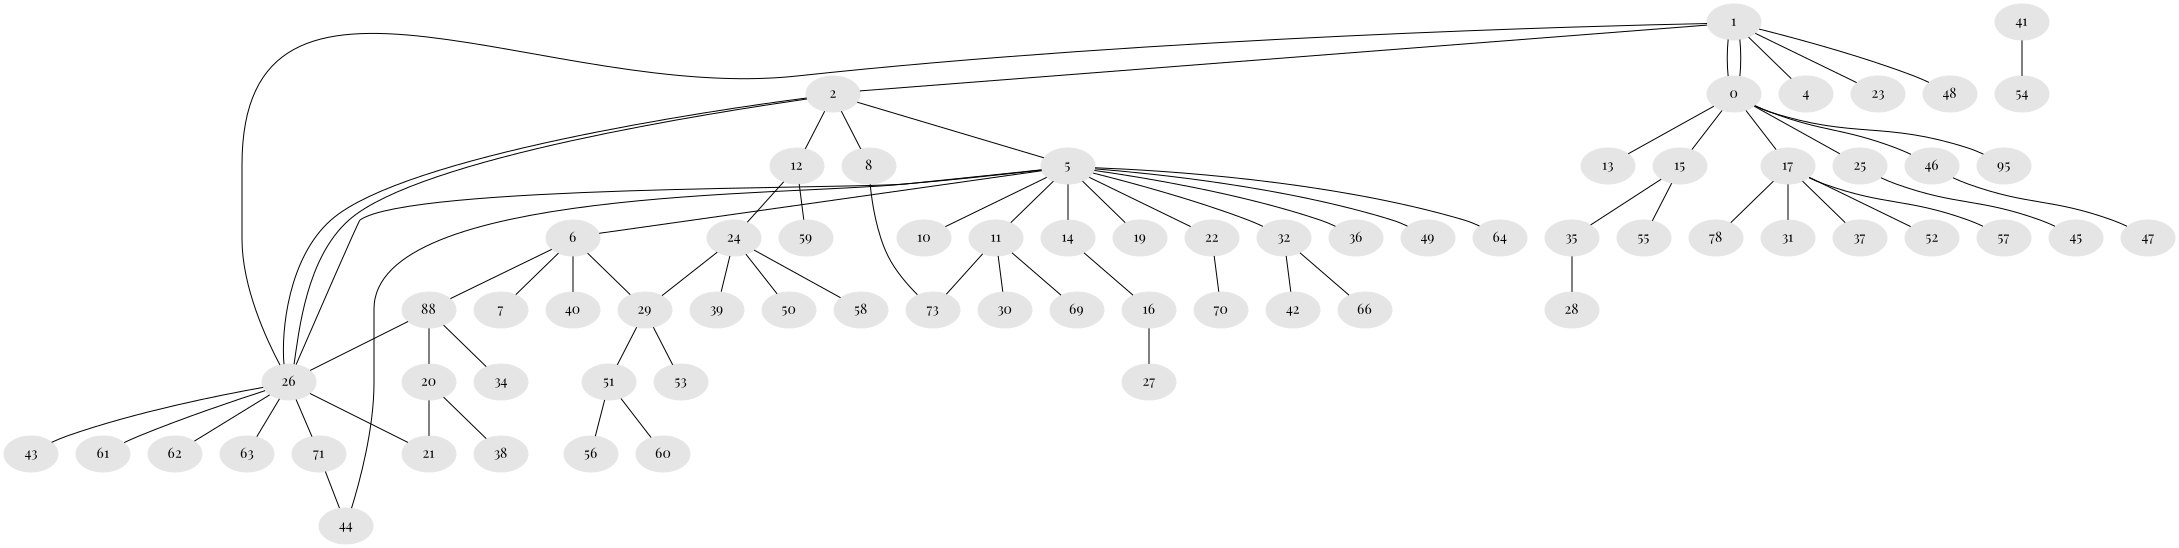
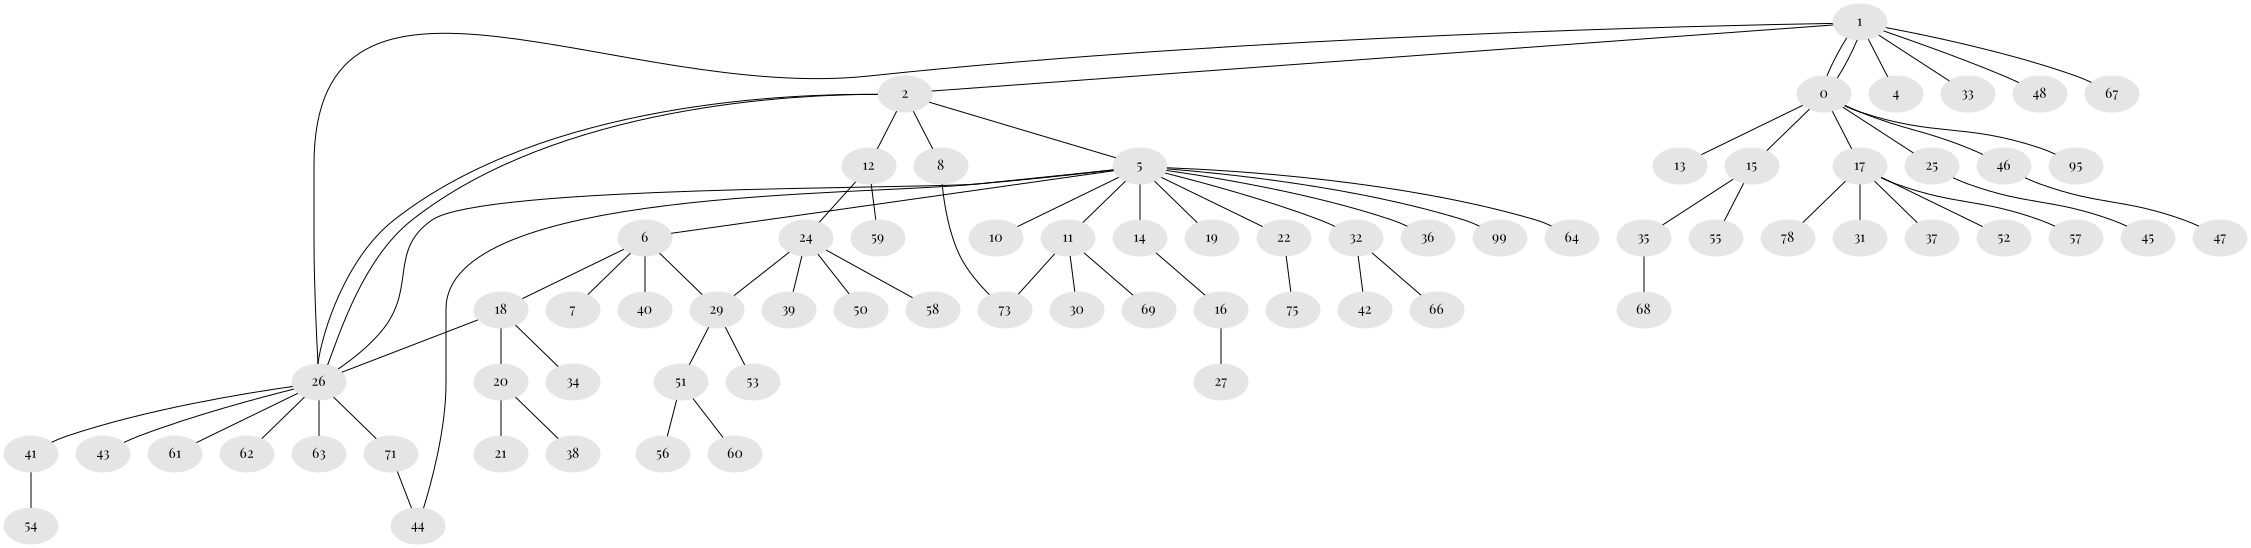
node "23": label "23" -> "33"
node "67": added
node "49": label "49" -> "99"
node "88": label "88" -> "18"
node "70": label "70" -> "75"
node "28": label "28" -> "68"
edge "26" -- "21": now "26" -- "41"
